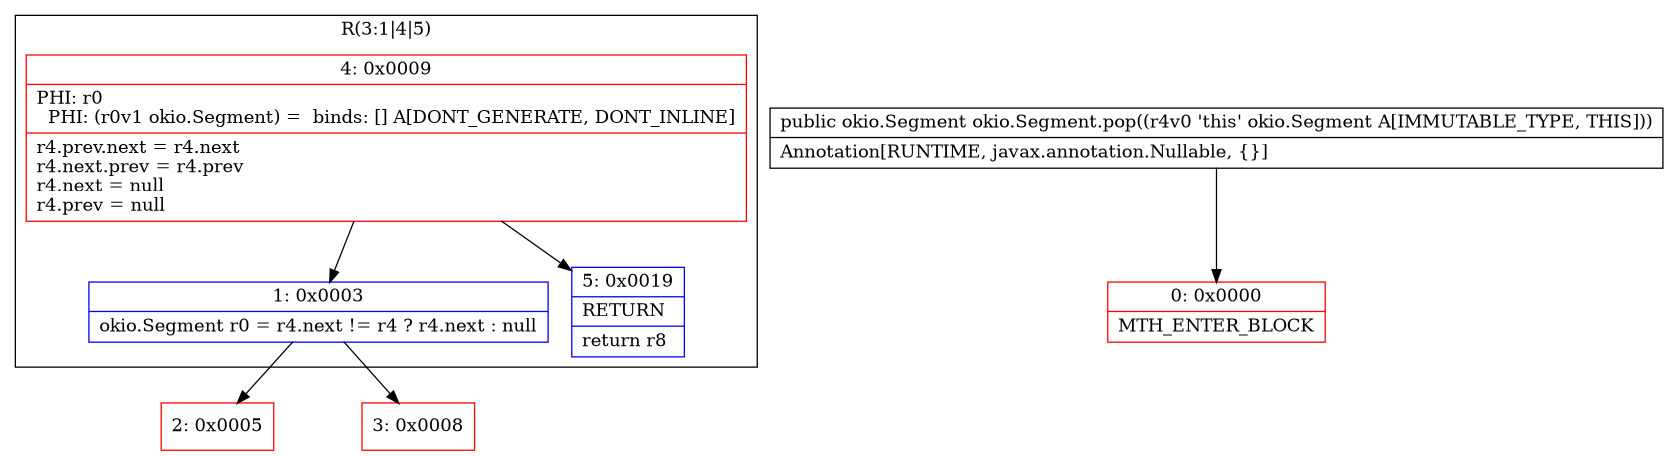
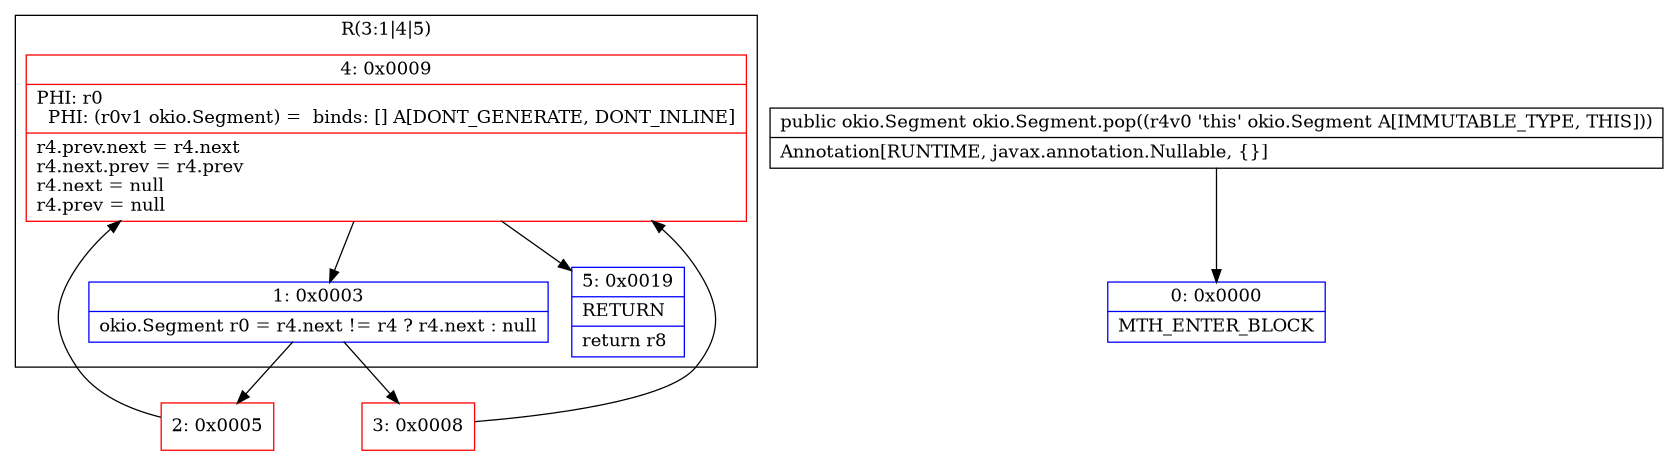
node "0: 0x0000": color red -> blue
edge "2: 0x0005" -> "4: 0x0009": added
edge "3: 0x0008" -> "4: 0x0009": added
